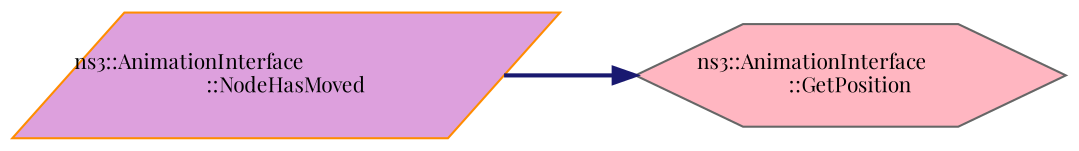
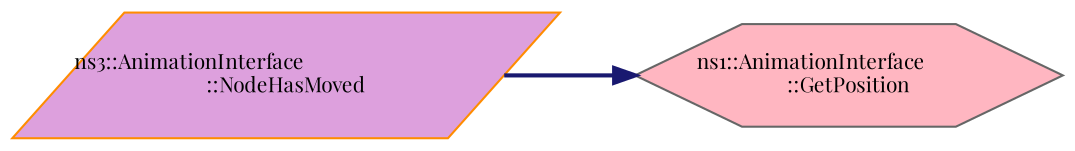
node "ns3::AnimationInterface ::GetPosition": label "ns3::AnimationInterface ::GetPosition" -> "ns1::AnimationInterface ::GetPosition"
